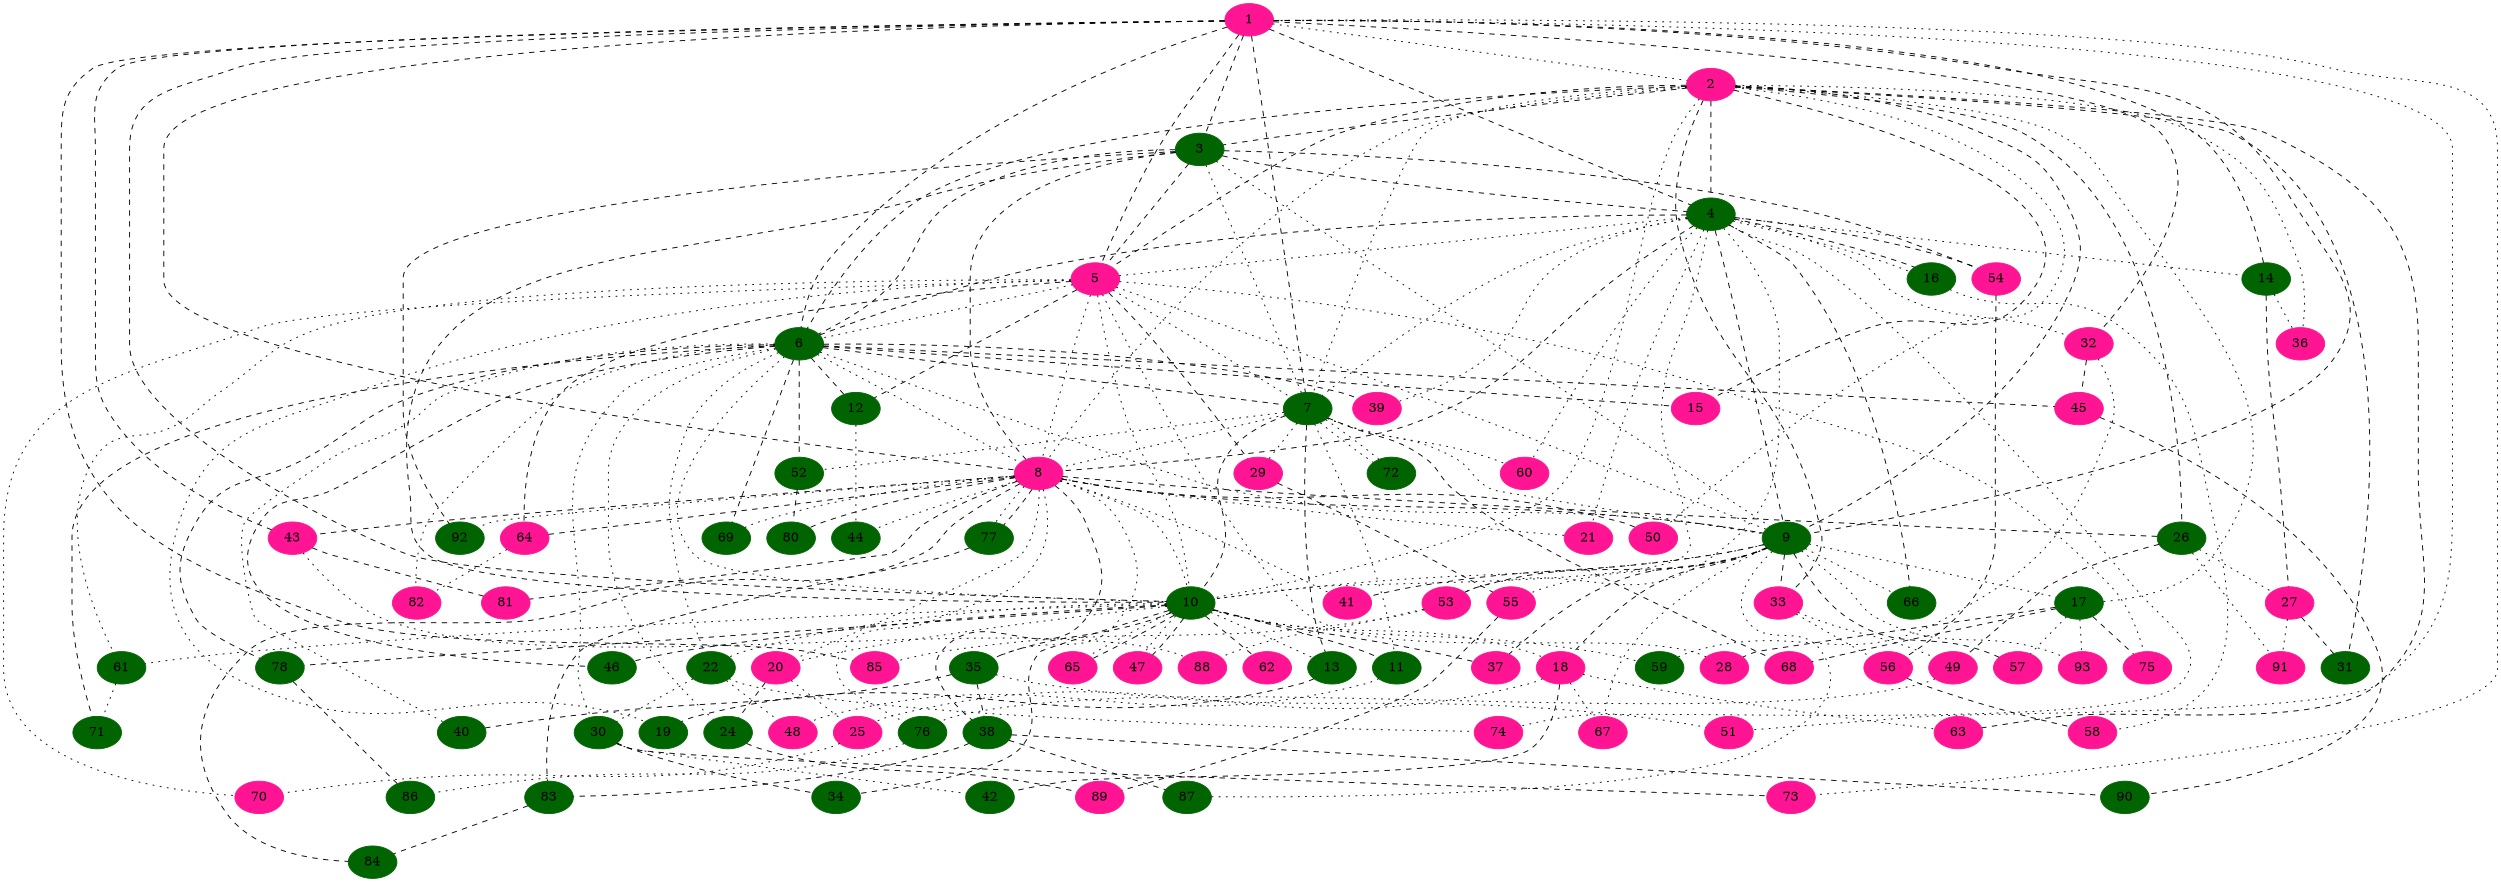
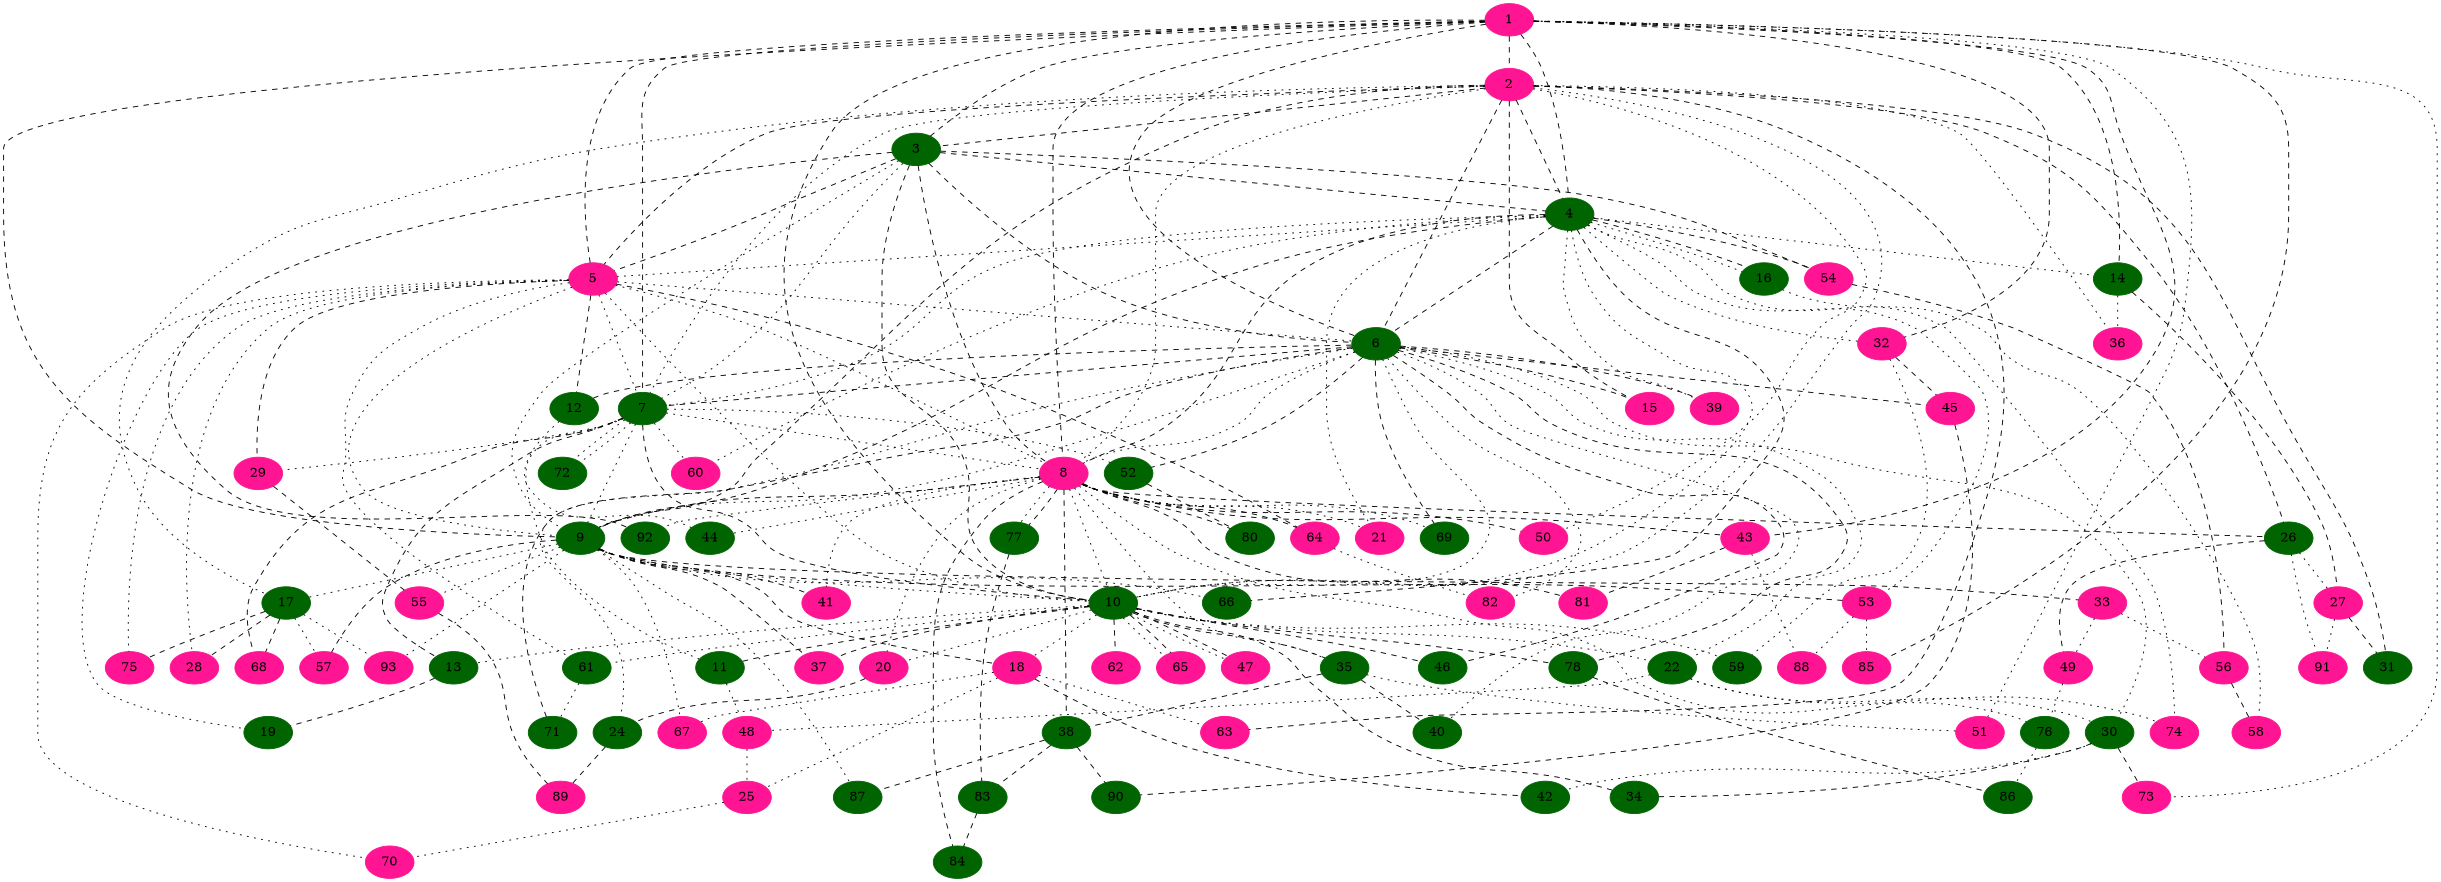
edge "1" -- "2": style dotted -> dashed
edge "2" -- "33": removed
edge "20" -- "25": now "48" -- "25"
